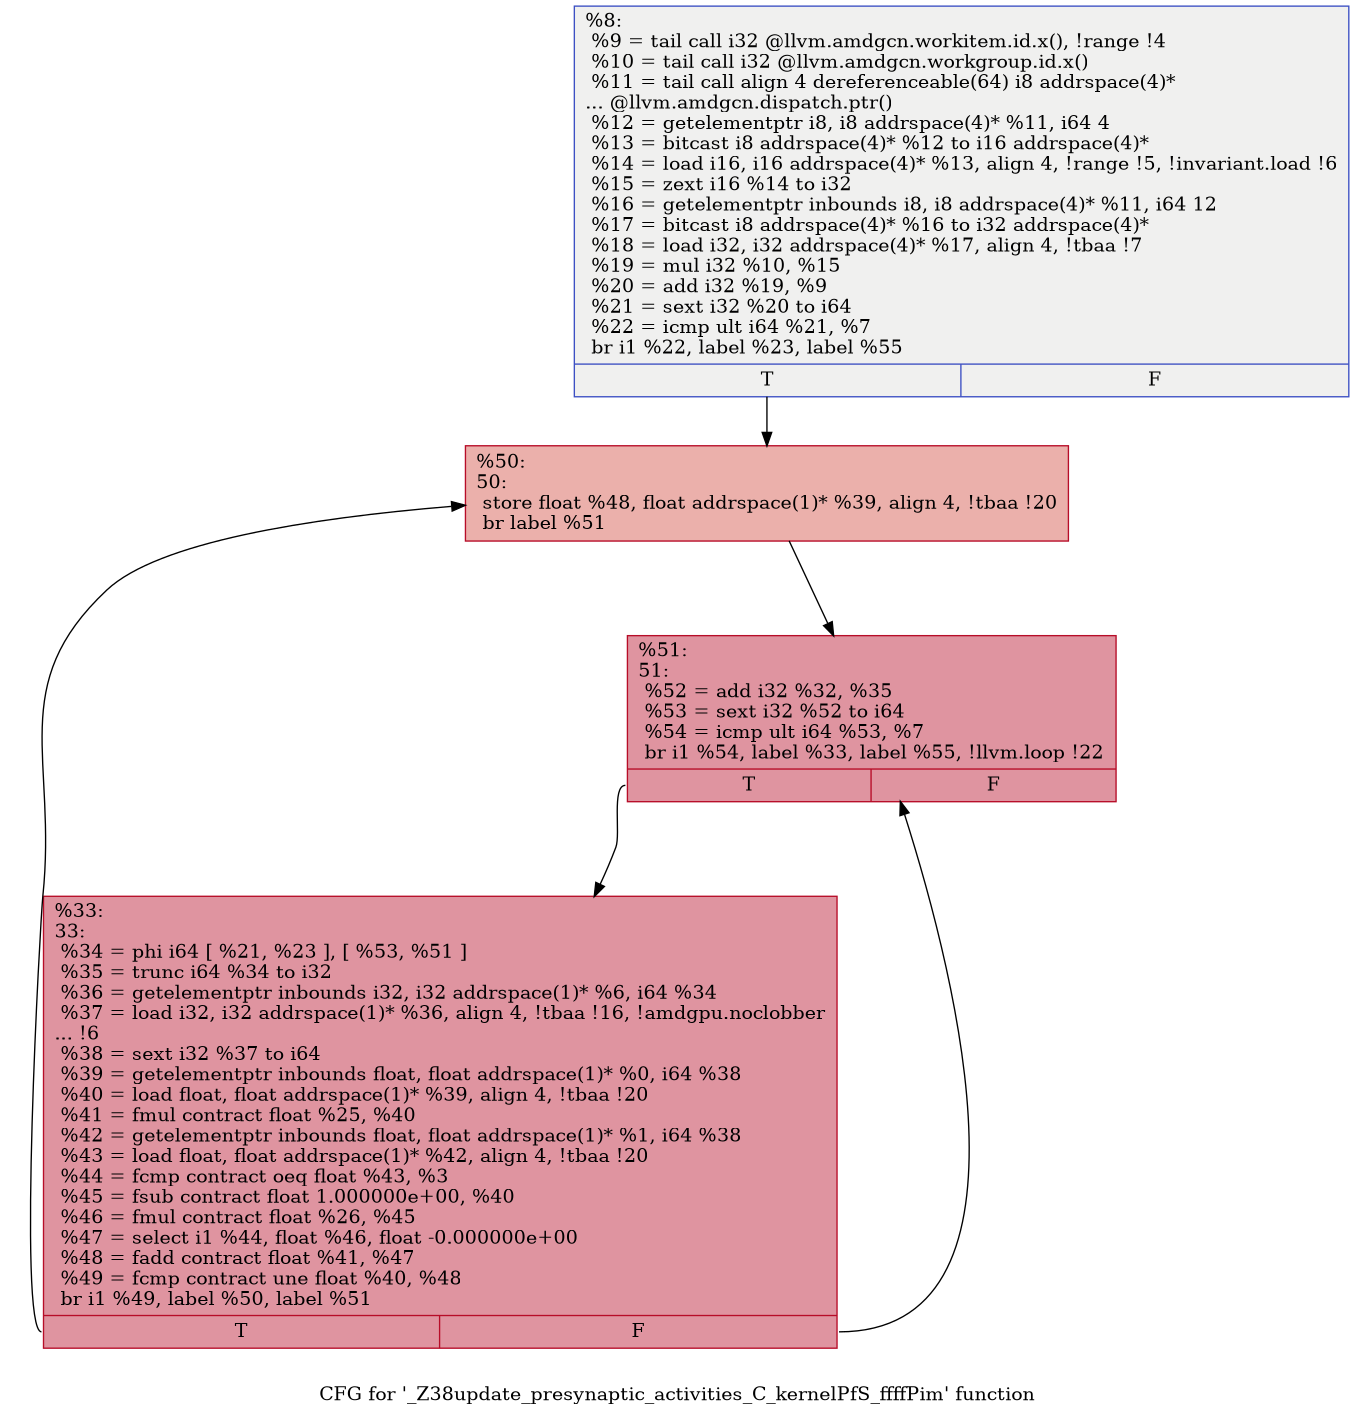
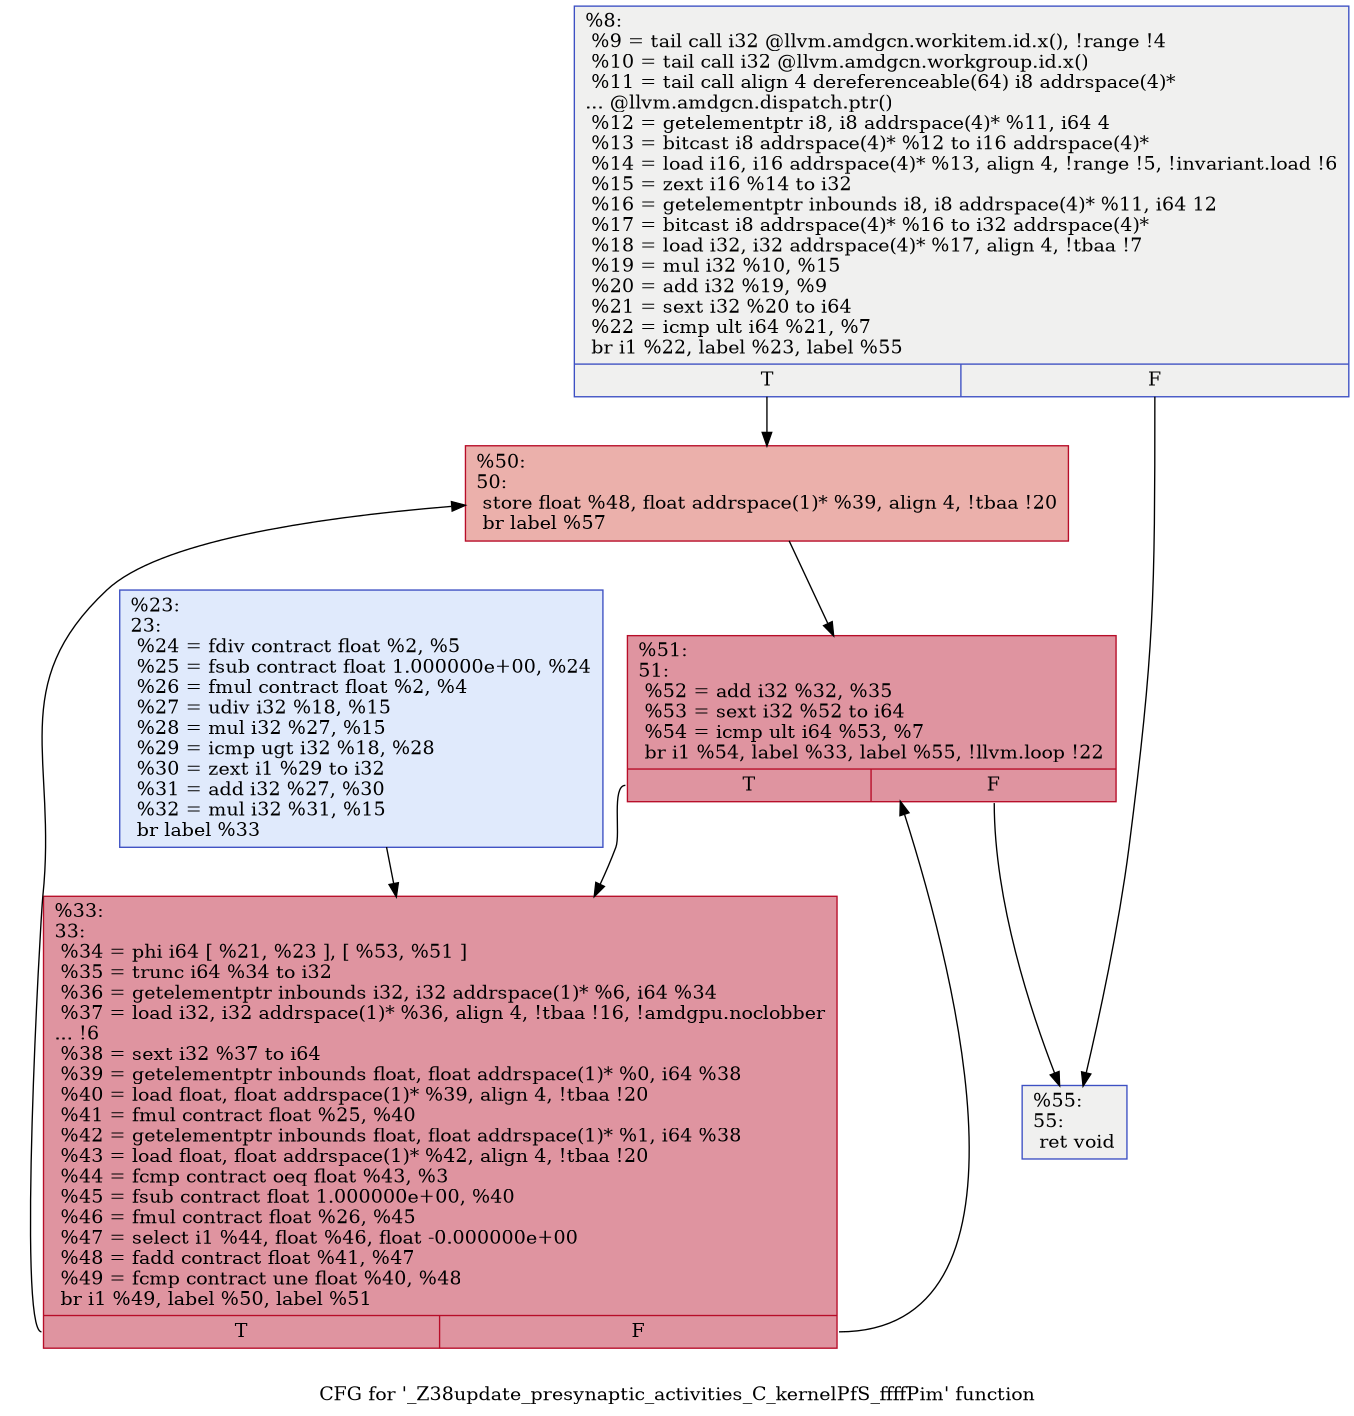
node "%50:": text "br label %51" -> "br label %57"
node "%23:": added
node "%55:": added
